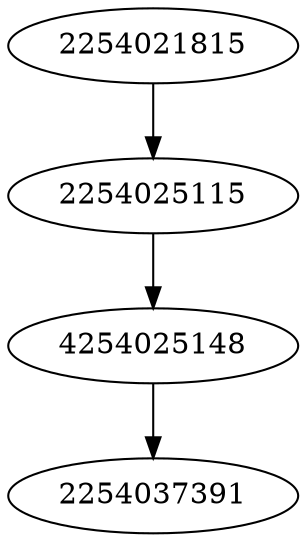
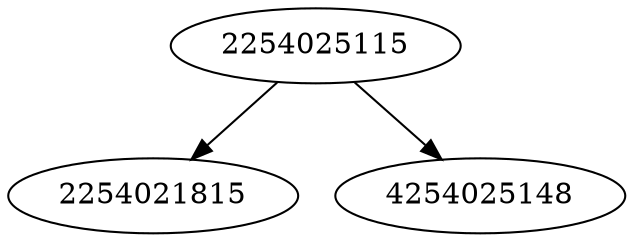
edge "2254021815" -> "2254025115": reversed
node "2254037391": removed
